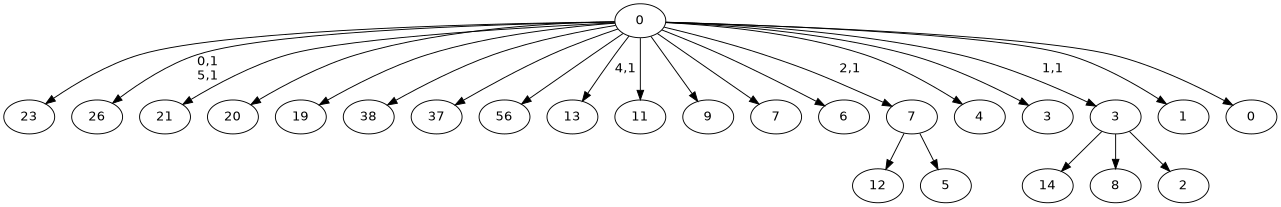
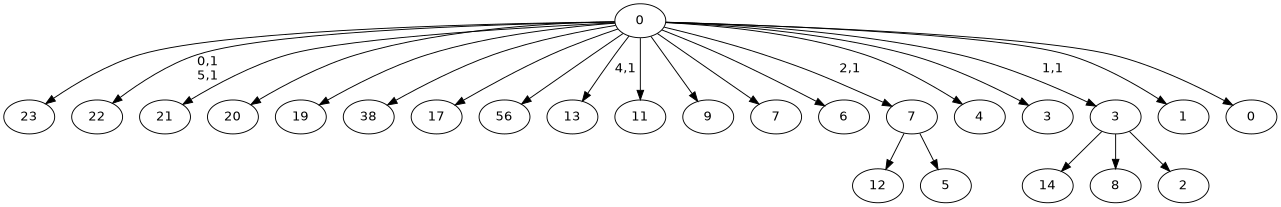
node "26": label "26" -> "22"
node "37": label "37" -> "17"
